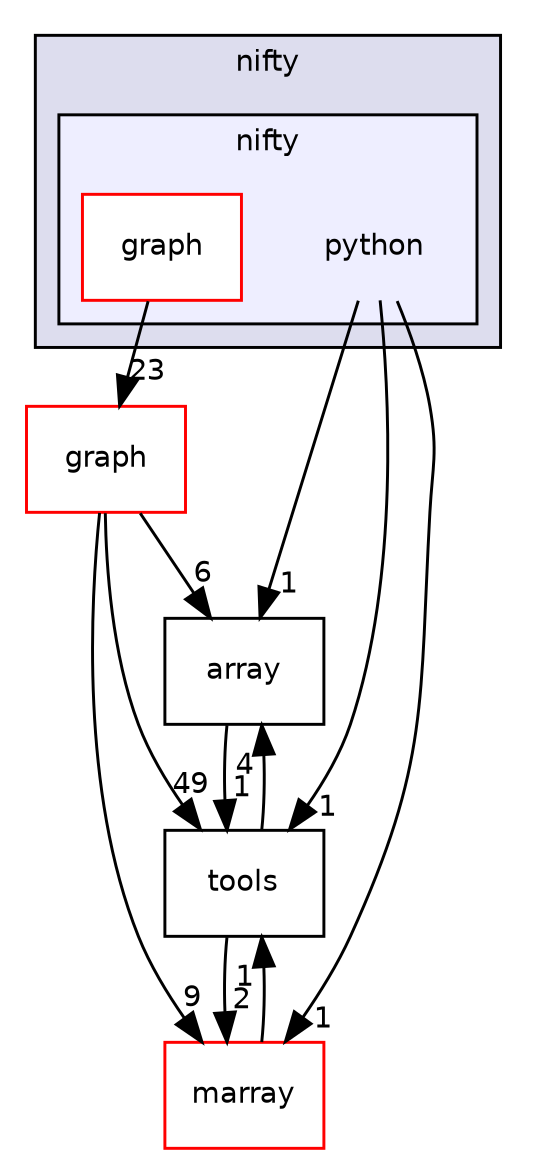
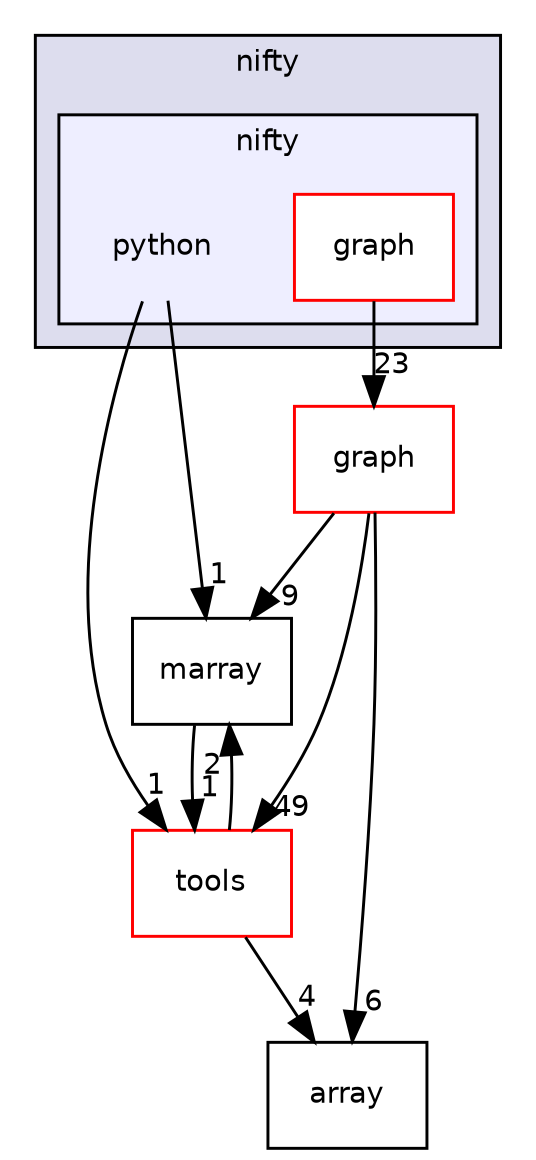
edge "python" -> "array": removed
edge "array" -> "tools": removed
node "tools": color black -> red
node "marray": color red -> black
